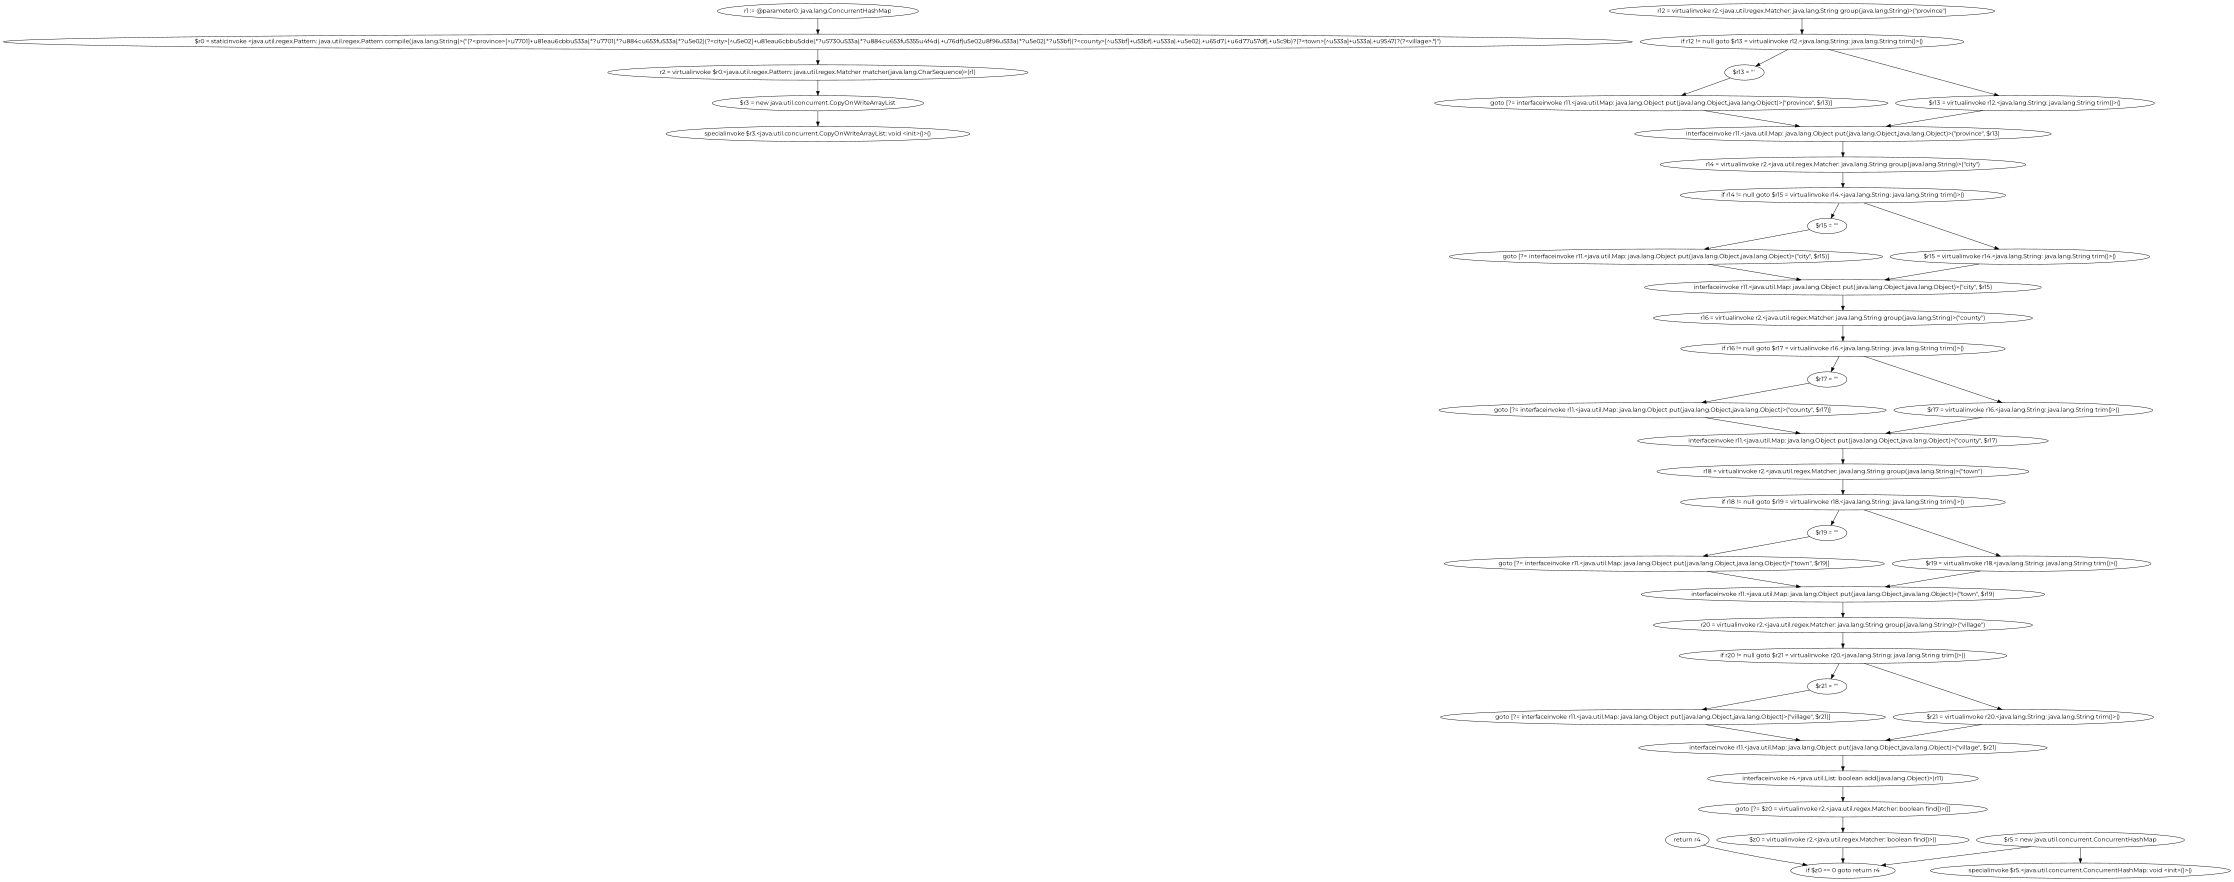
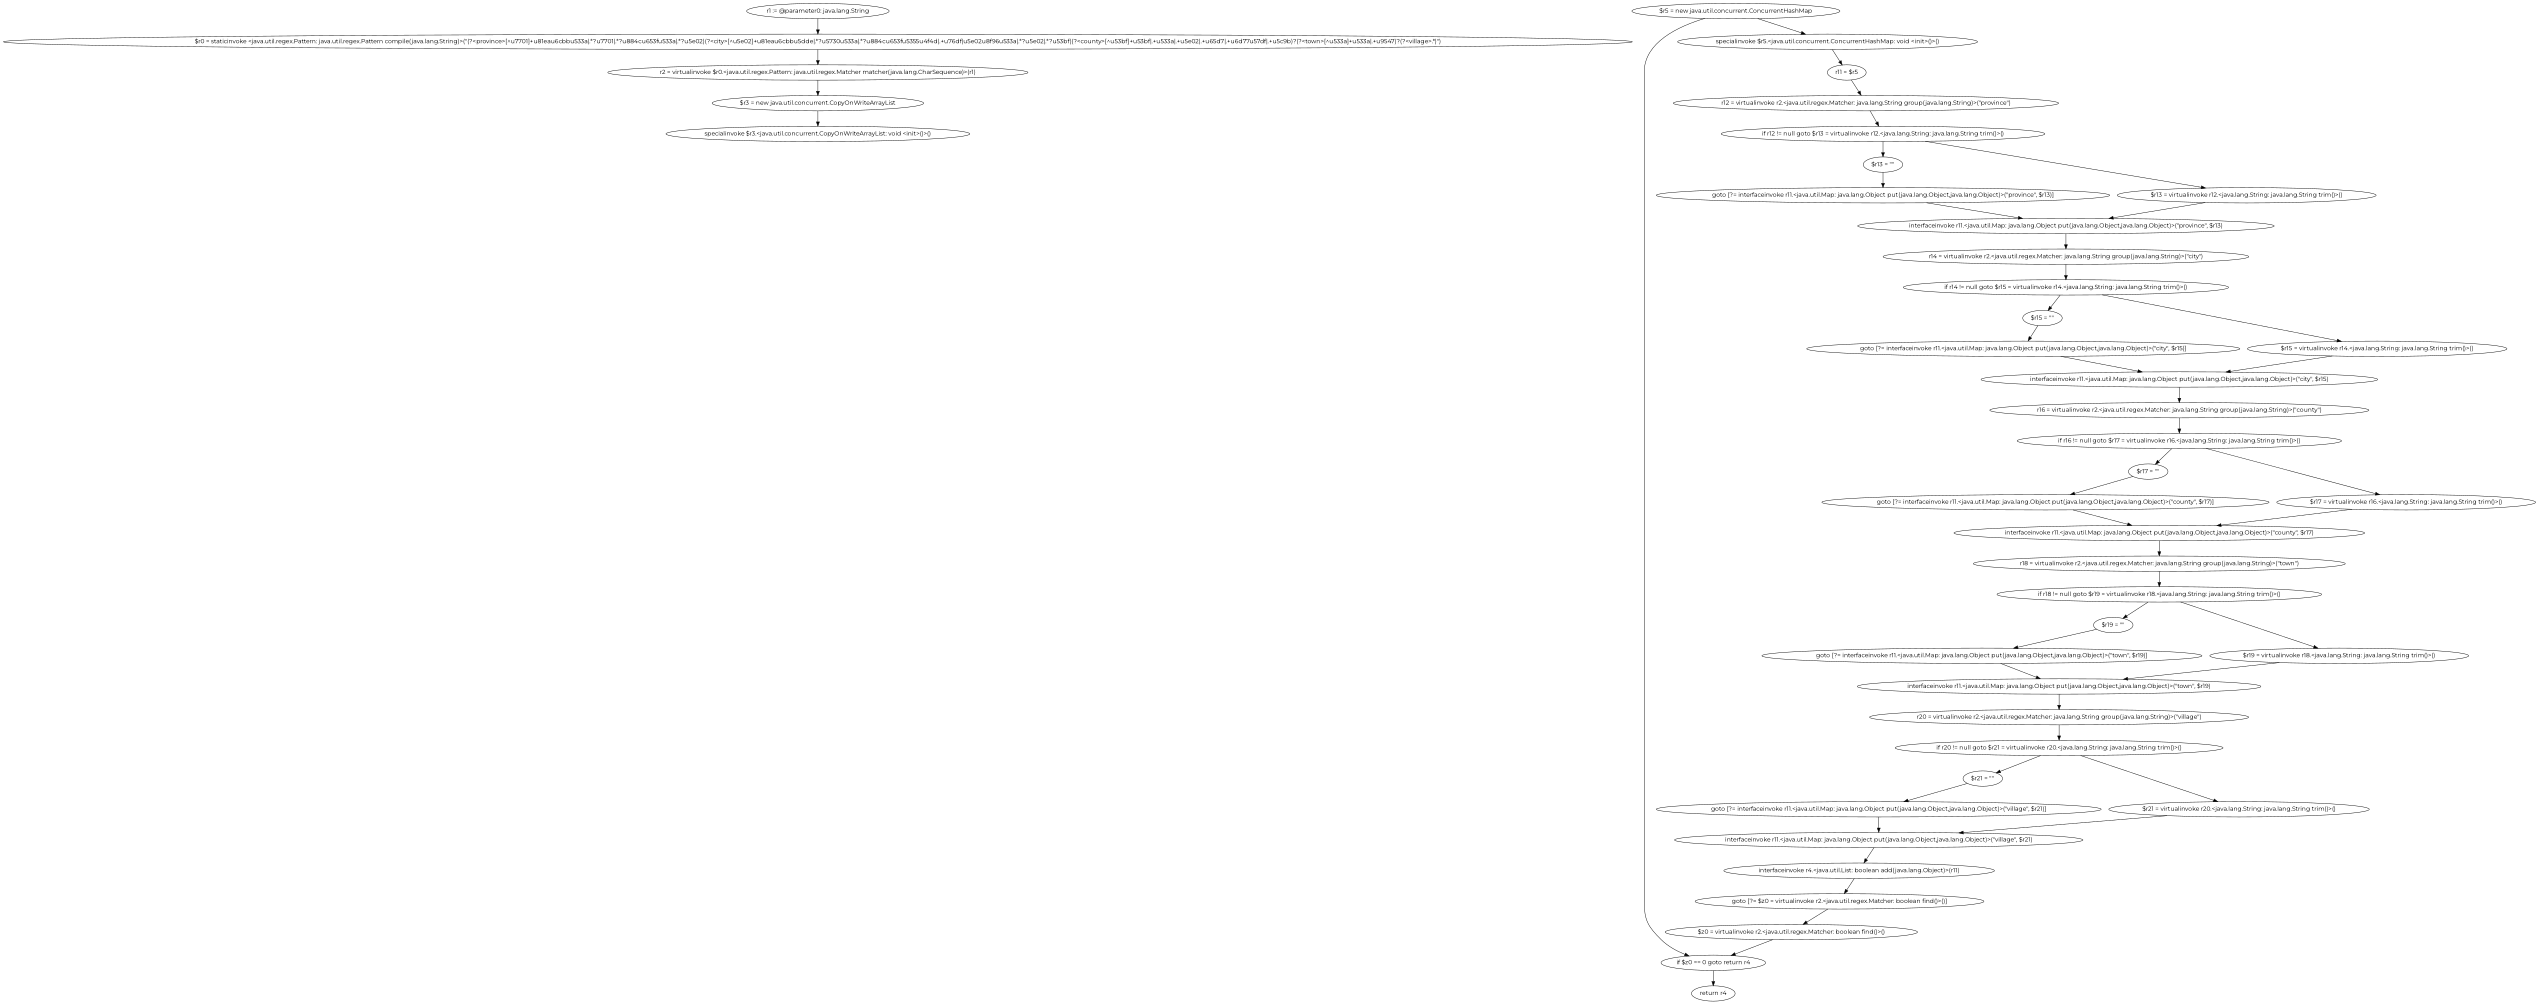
node "r1 := @parameter0: java.lang.ConcurrentHashMap": label "r1 := @parameter0: java.lang.ConcurrentHashMap" -> "r1 := @parameter0: java.lang.String"
node "r11 = $r5": added
edge "return r4" -> "if $z0 == 0 goto return r4": reversed
